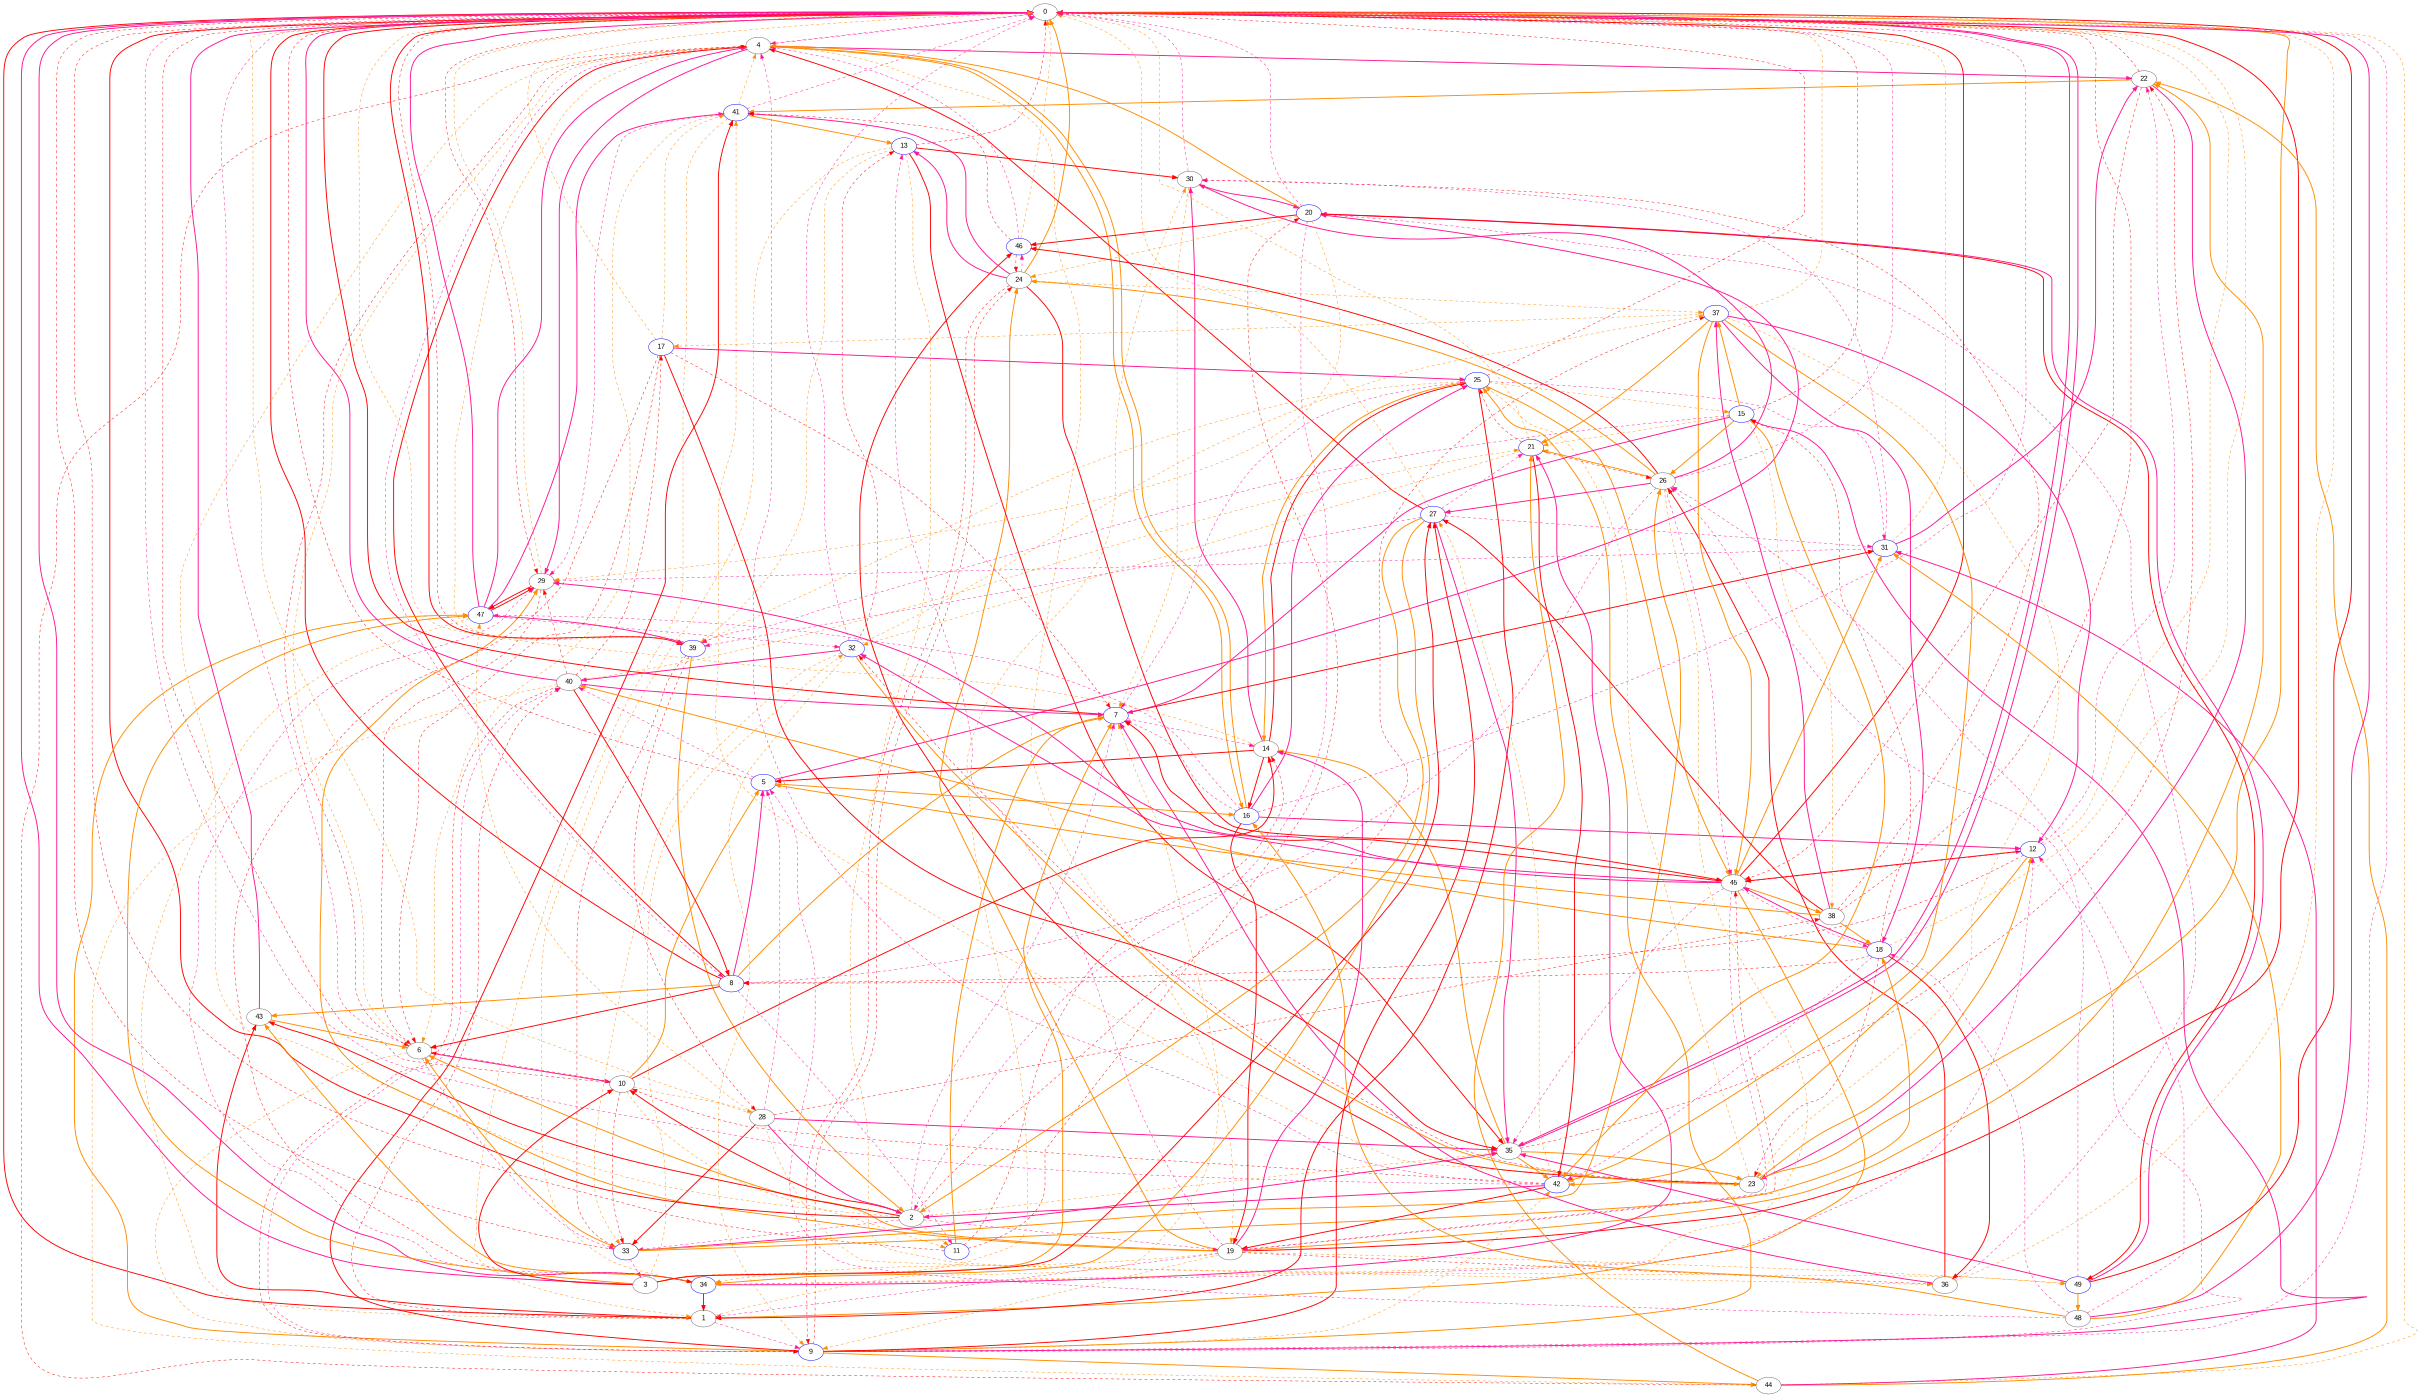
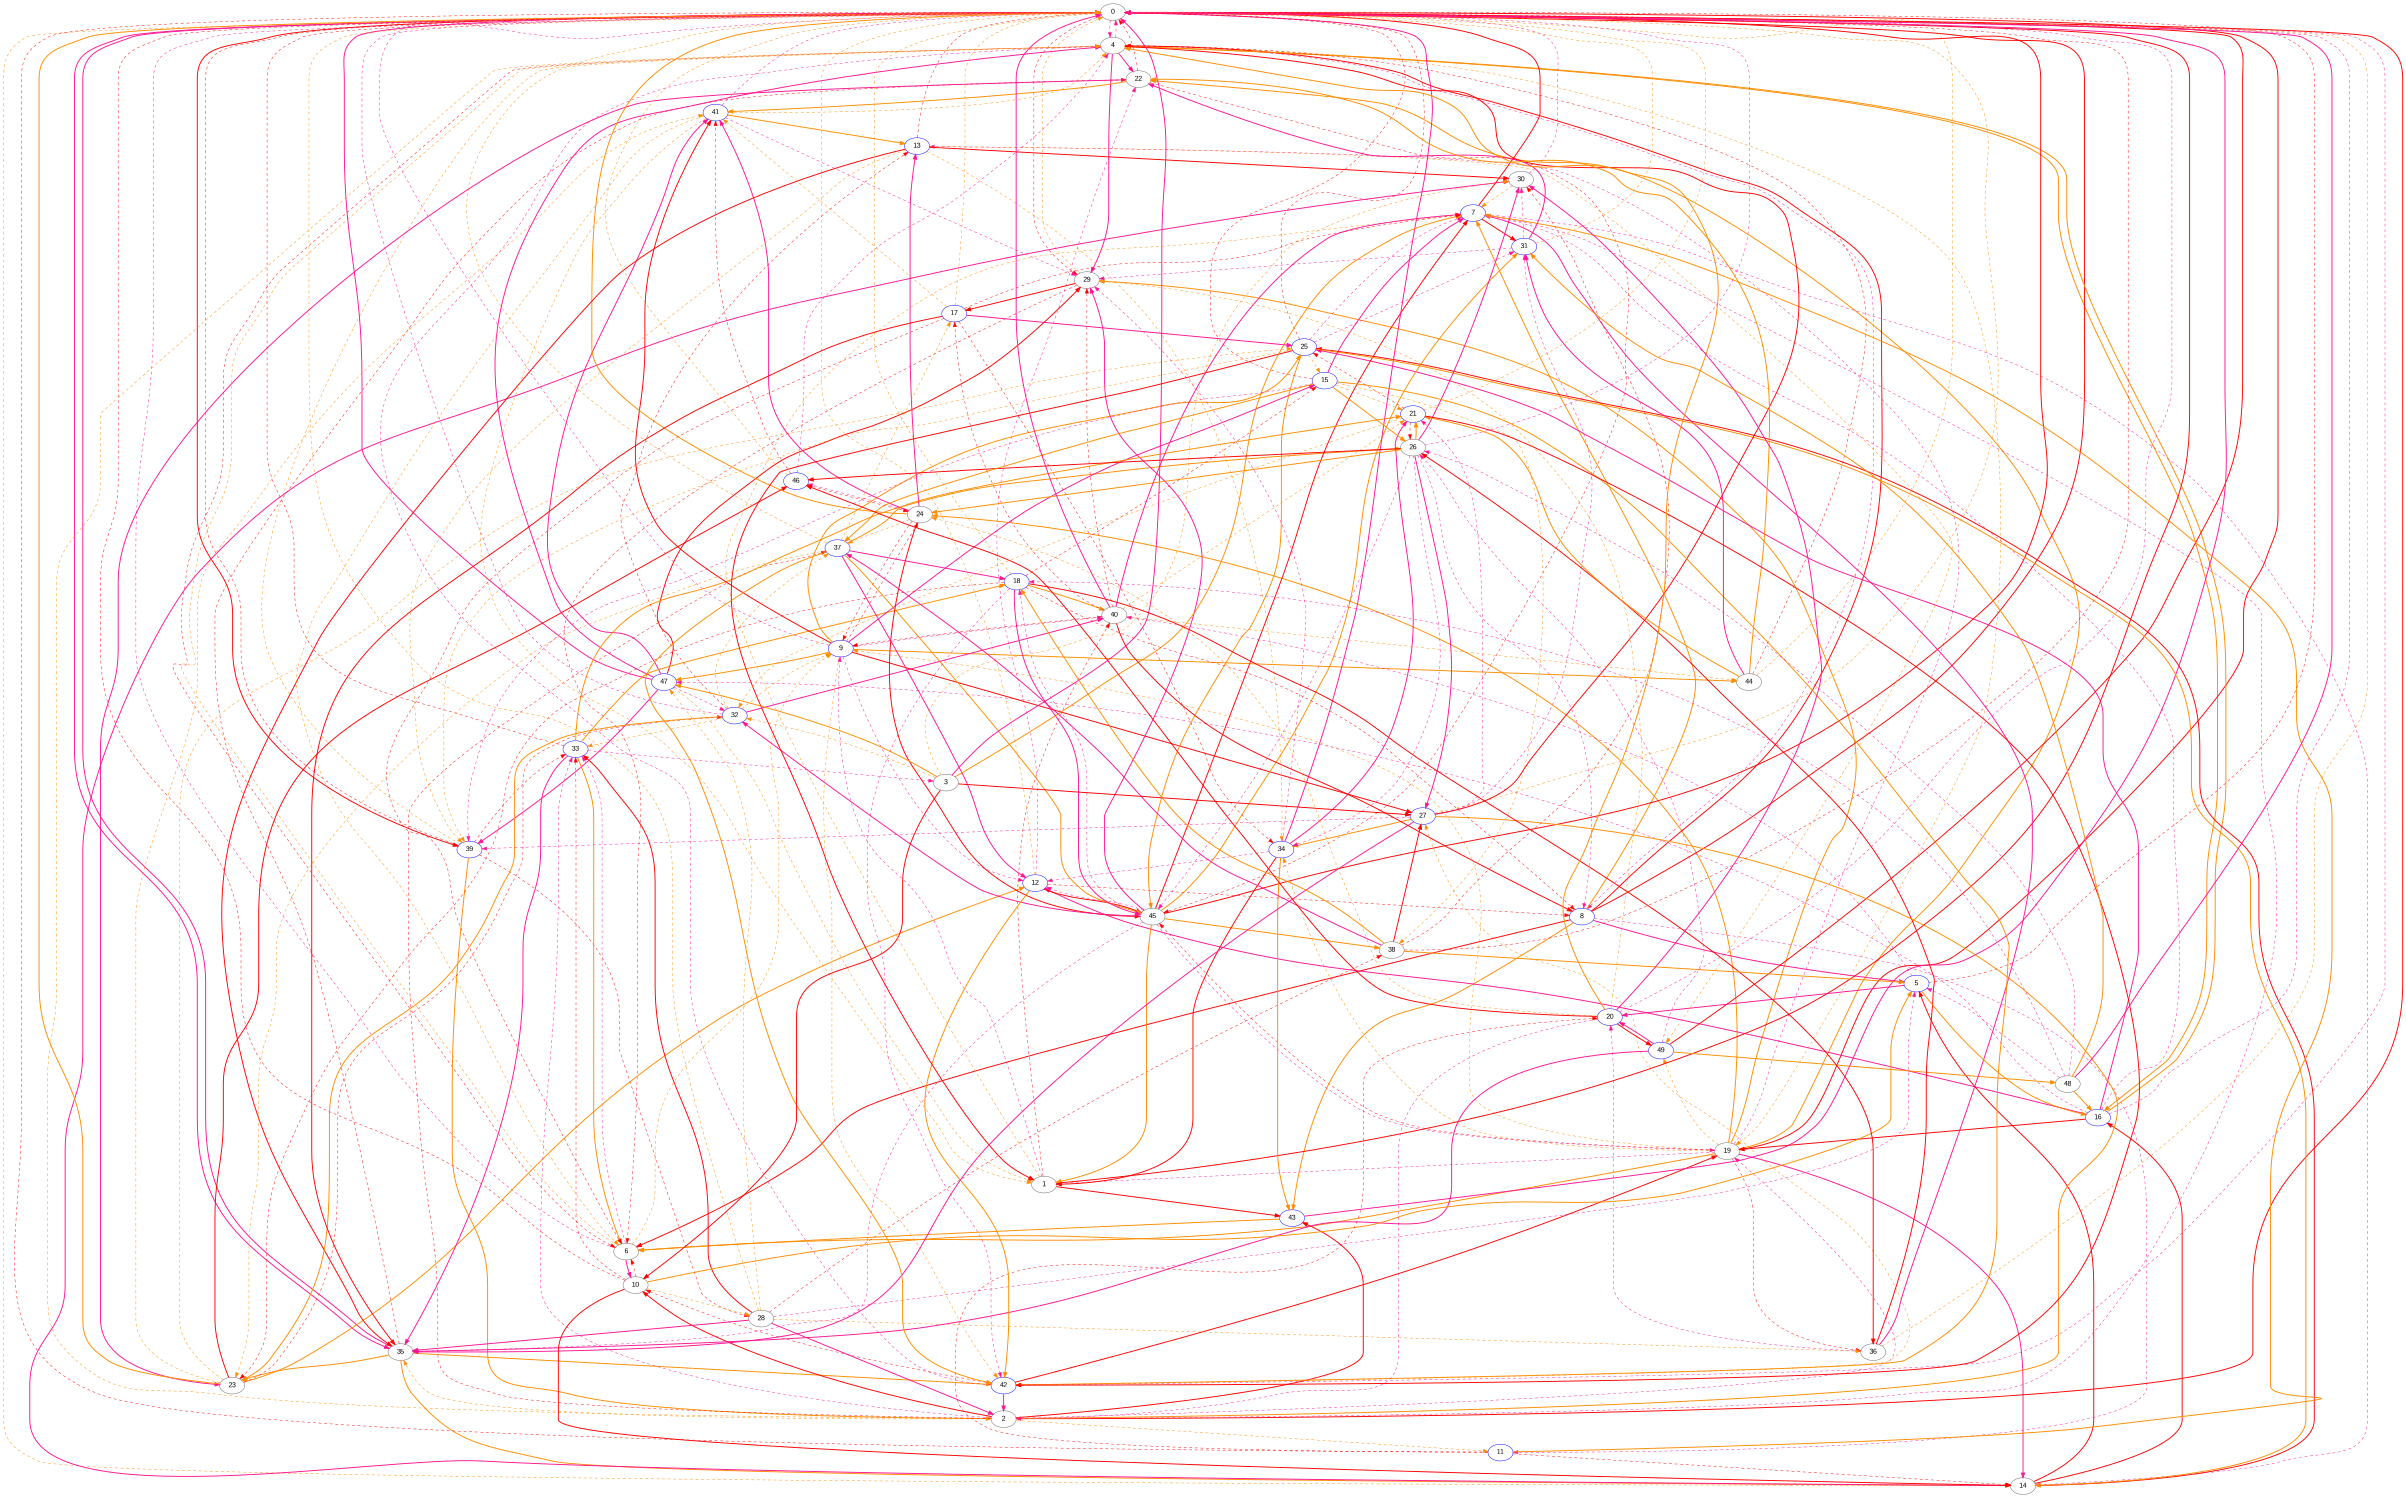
edge "30" -> "20": reversed
edge "29" -> "47": now "29" -> "17"
node "43": color gray40 -> blue
edge "10" -> "11": removed
edge "26" -> "34": color darkorange -> deeppink
